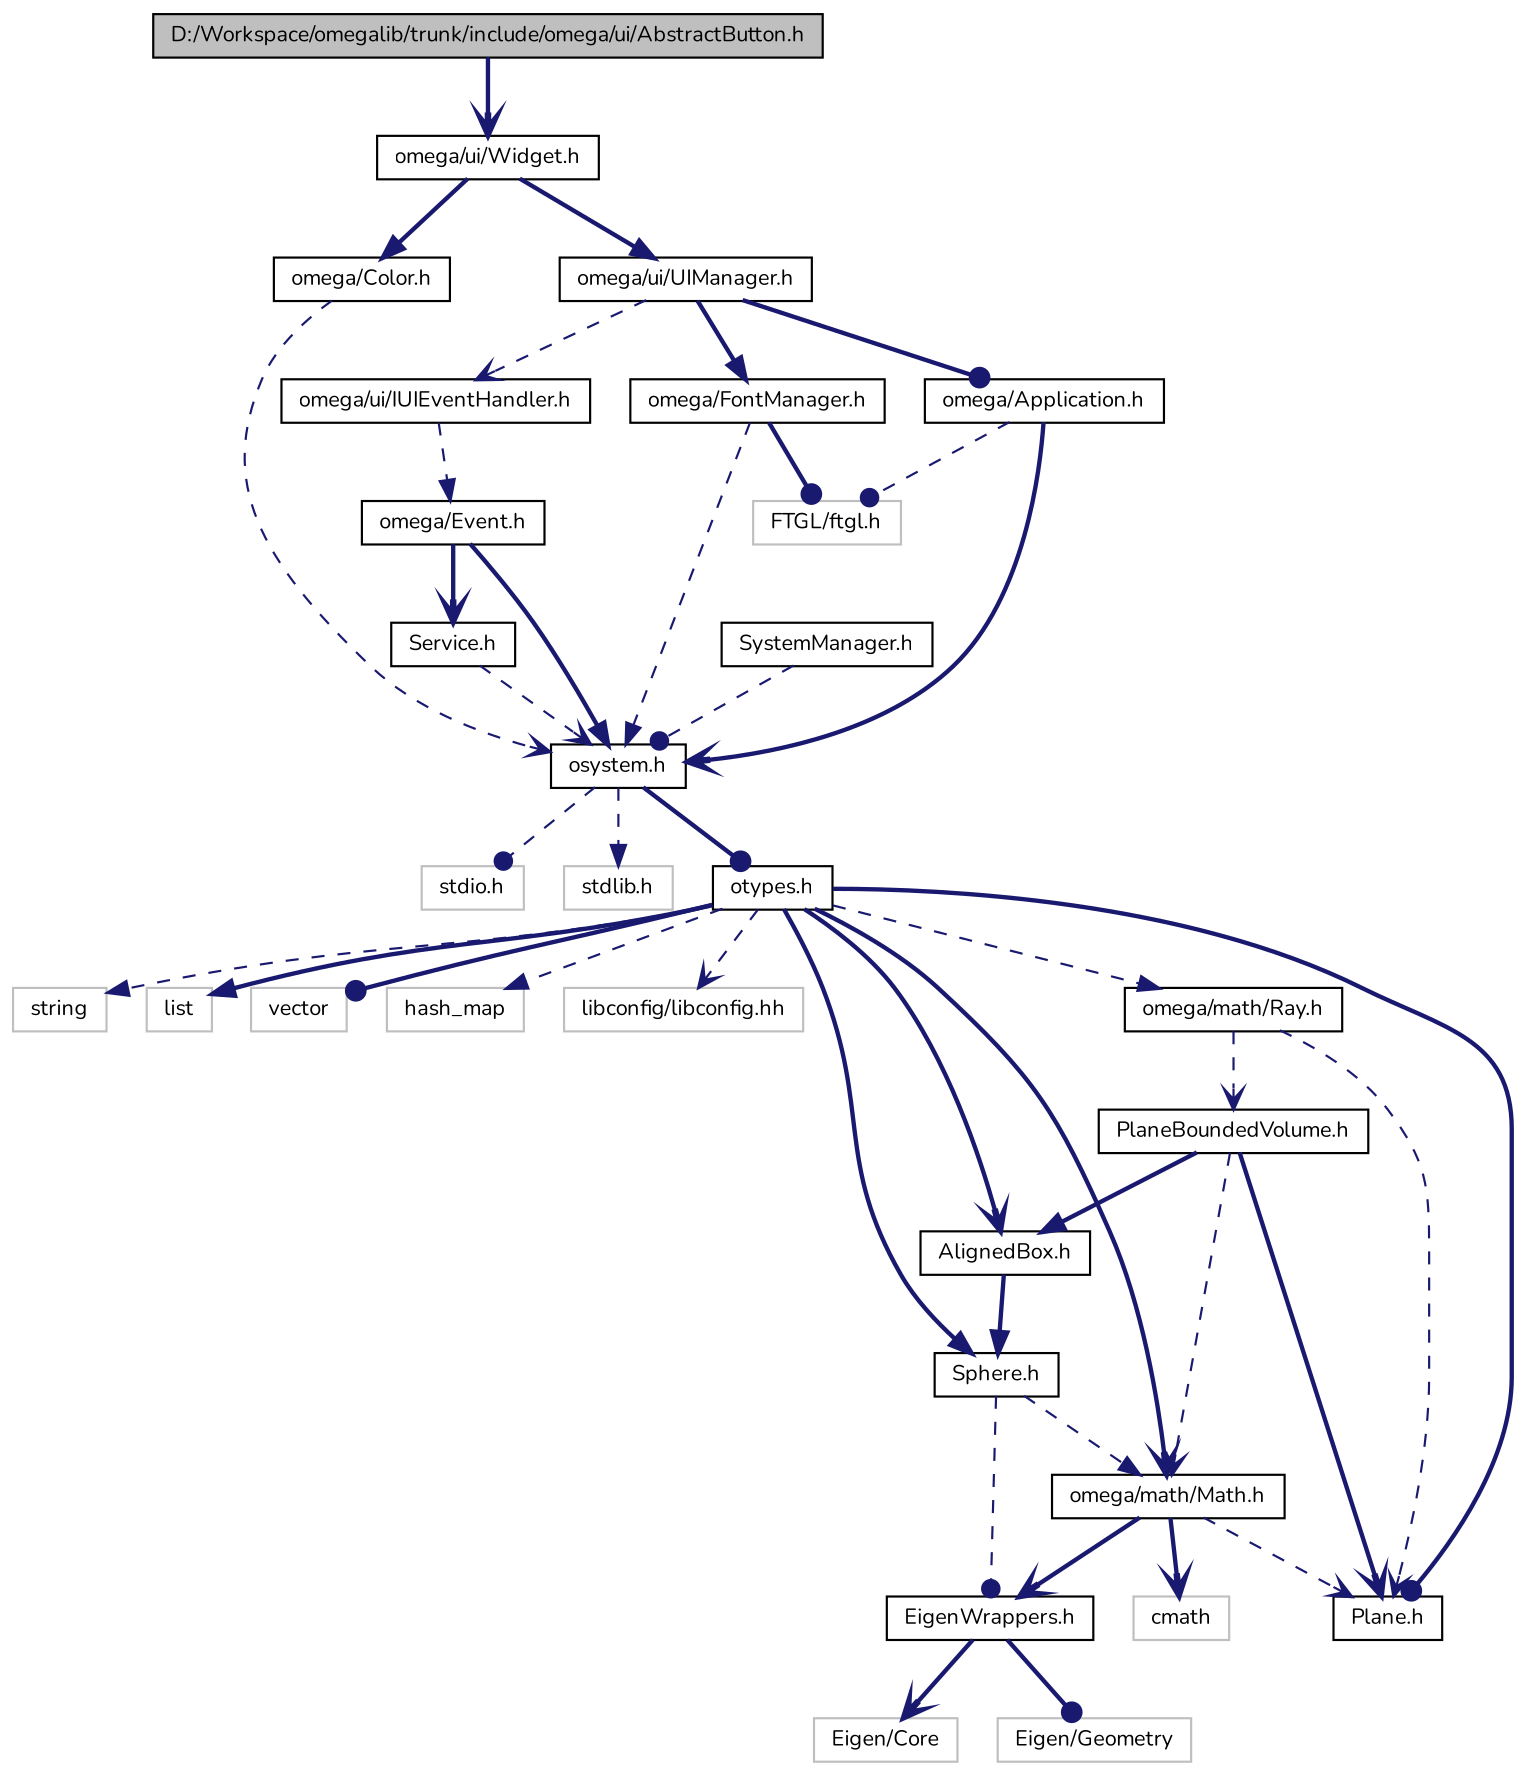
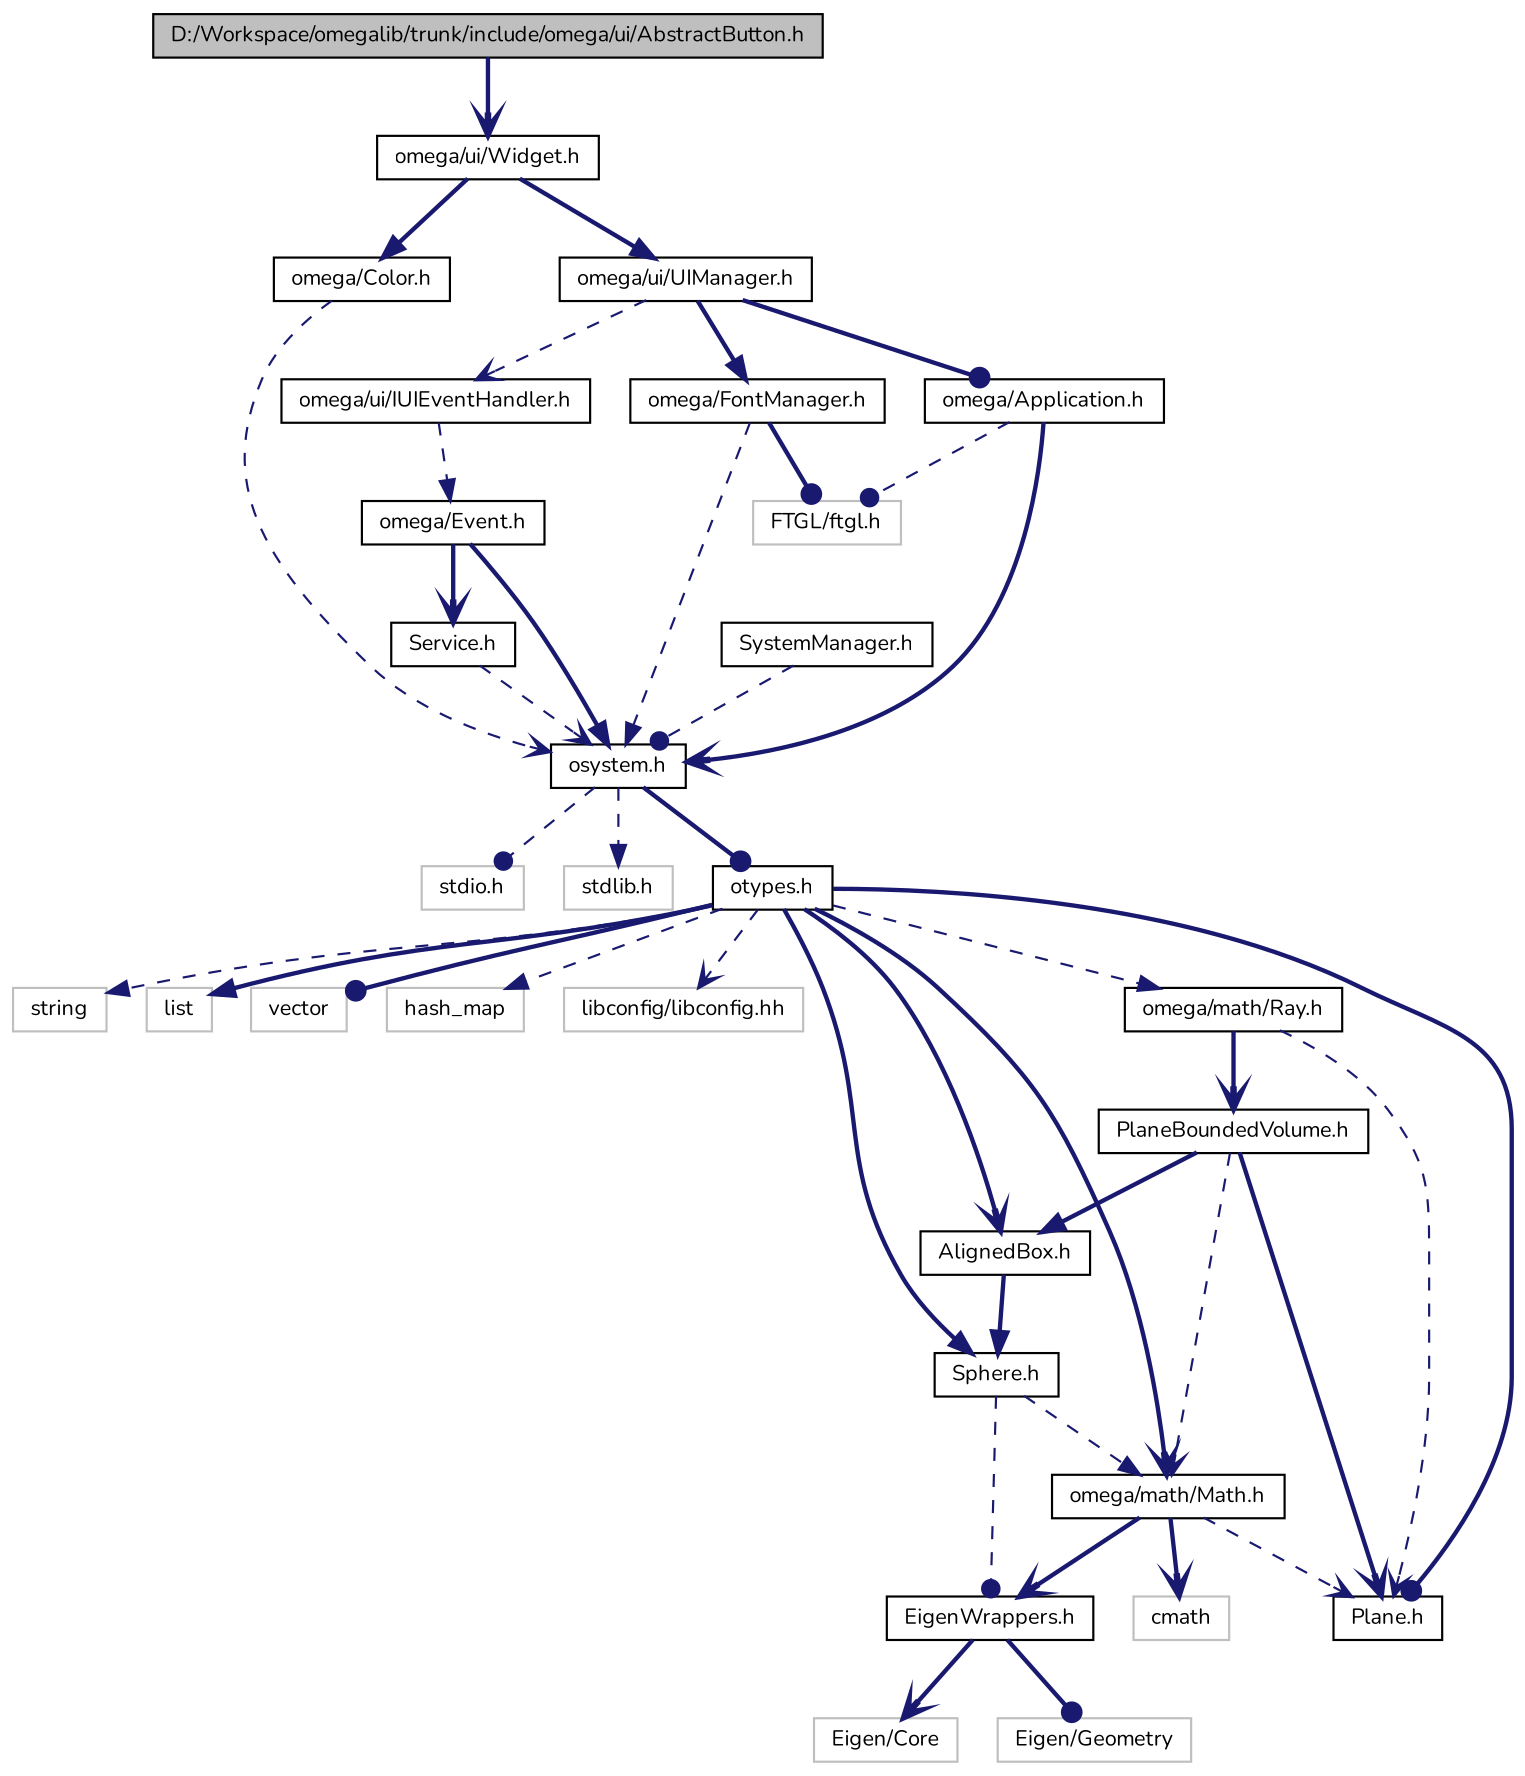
edge "omega/math/Ray.h" -> "PlaneBoundedVolume.h": style dashed -> bold
